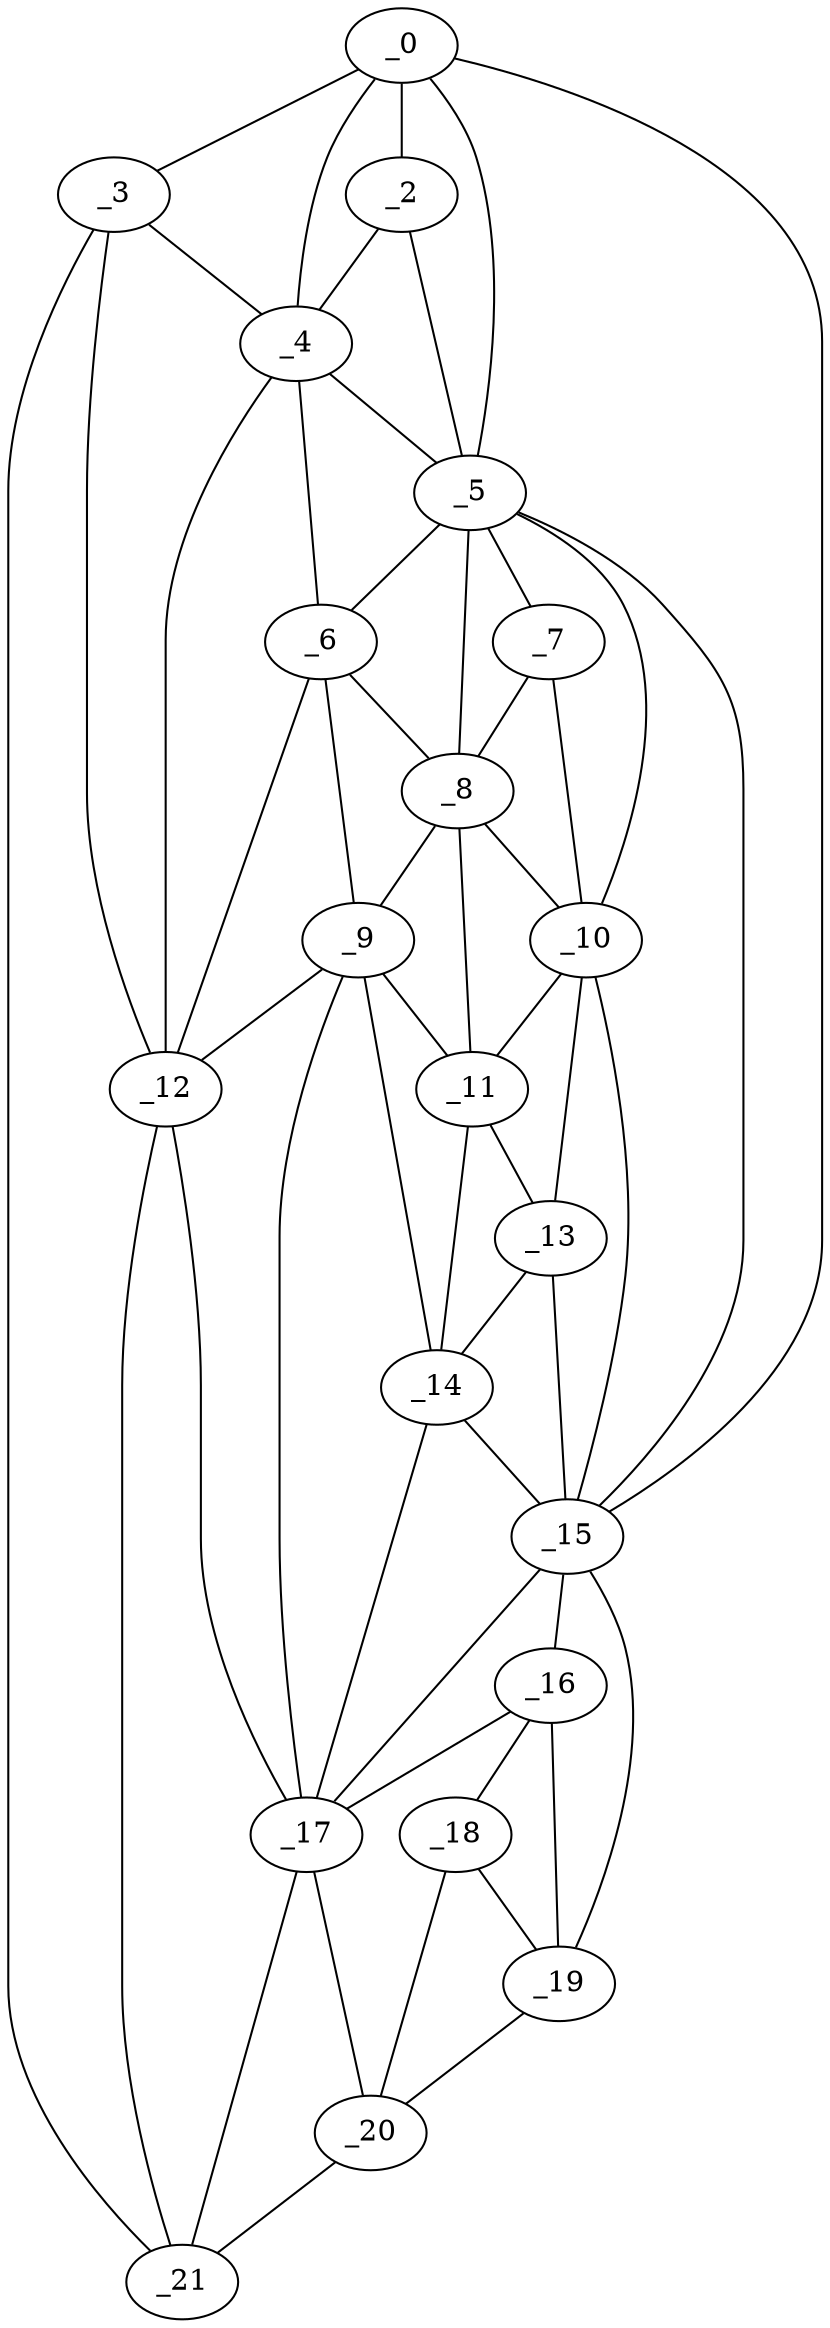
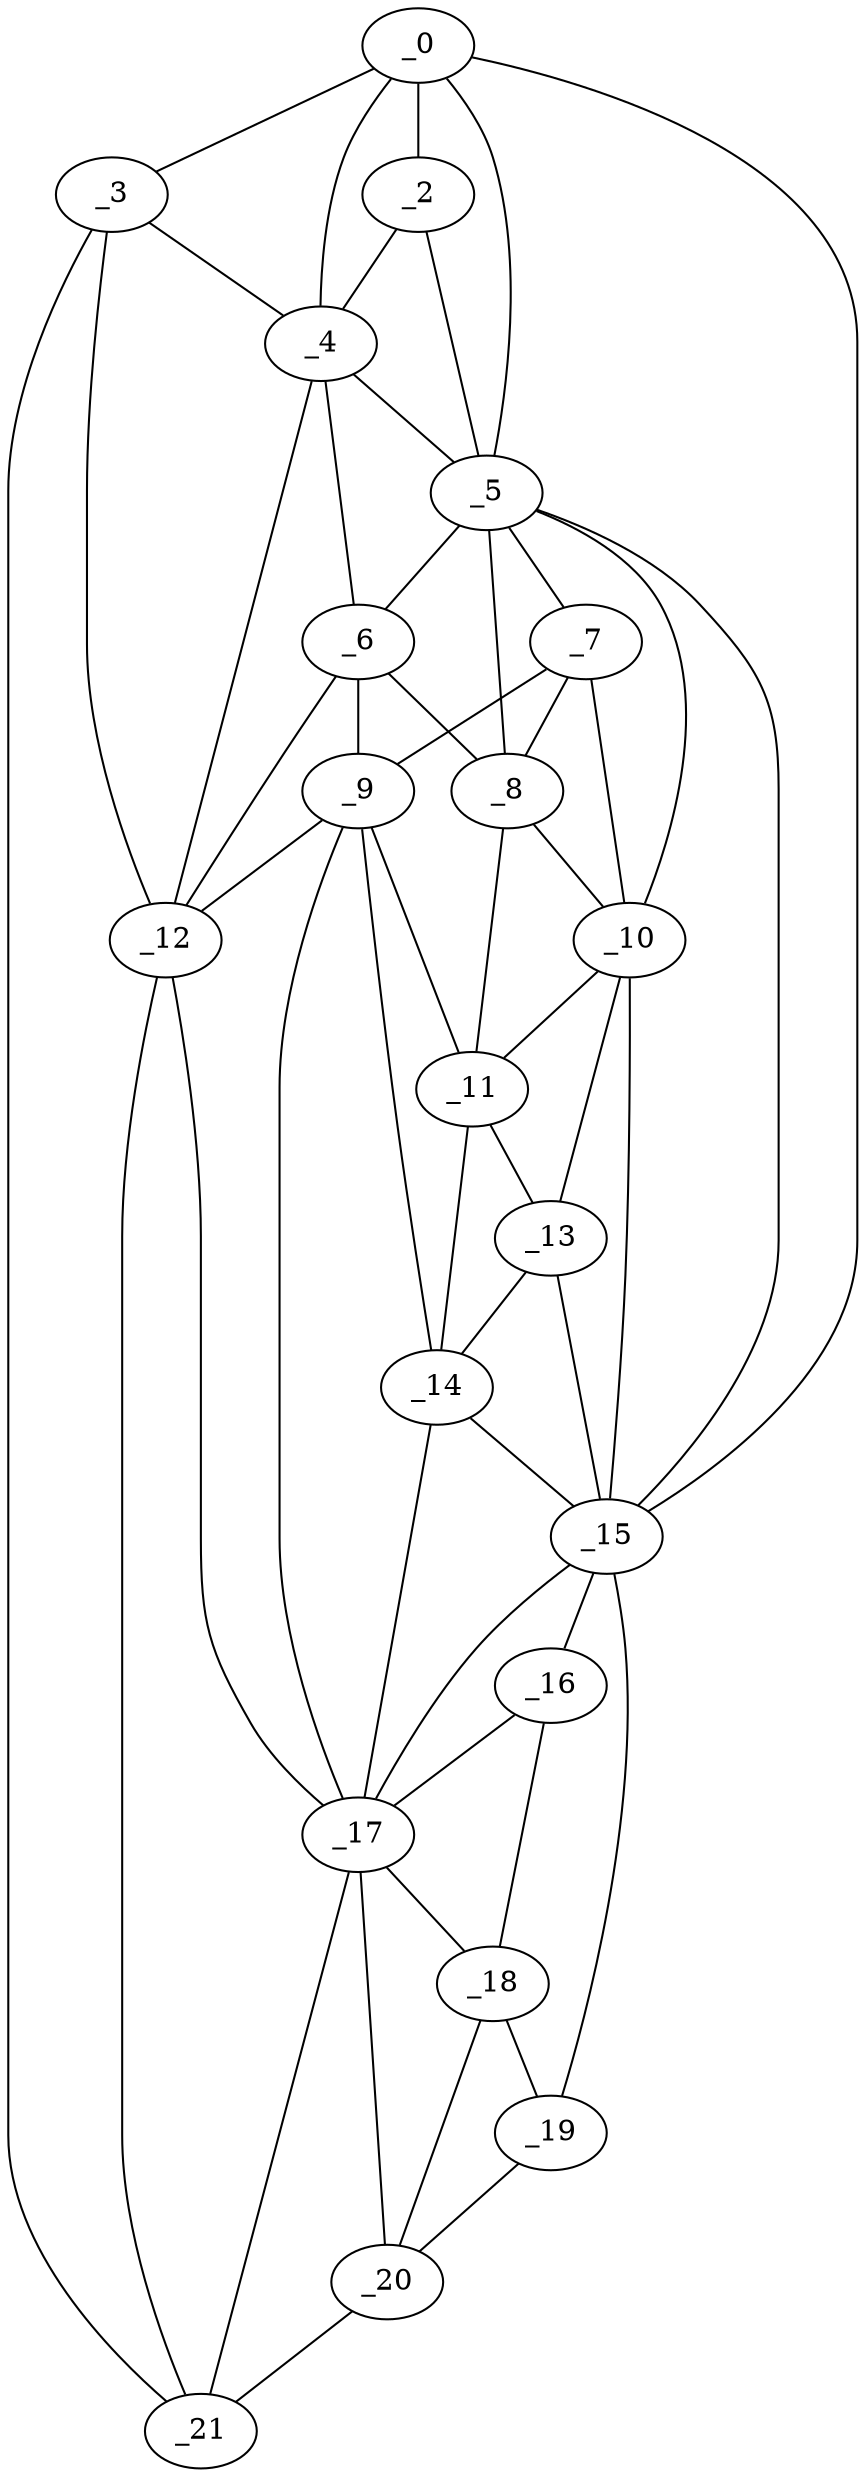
edge "_8" -- "_9": now "_7" -- "_9"
edge "_16" -- "_19": removed
edge "_17" -- "_18": added
